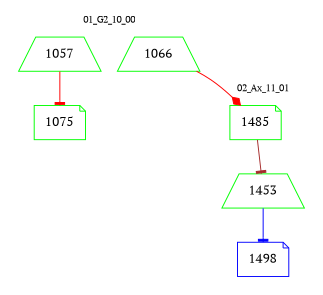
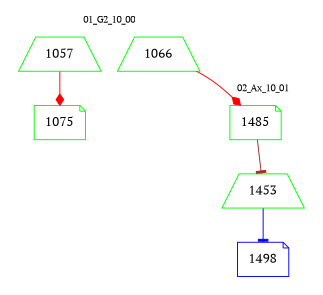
edge "1057" -> "1075": arrowhead tee -> diamond
cluster "02_Ax_11_01": label "02_Ax_11_01" -> "02_Ax_10_01"
